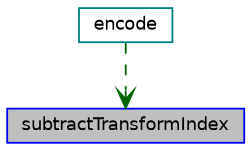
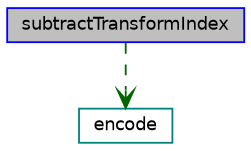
edge "encode" -> "subtractTransformIndex": reversed
